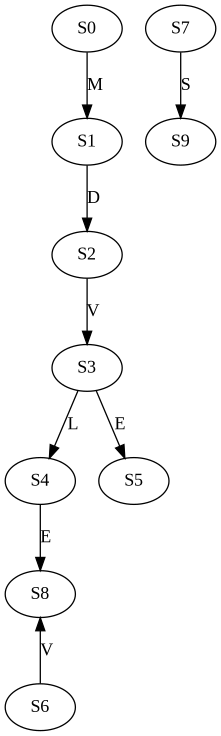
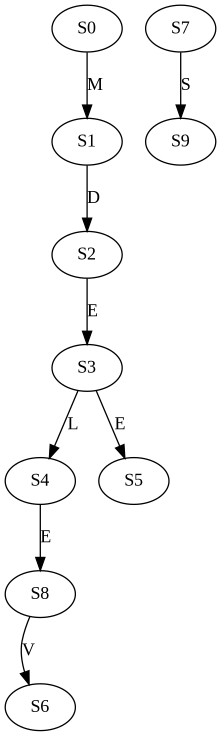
edge "S2" -> "S3": label "V" -> "E"
edge "S6" -> "S8": reversed
